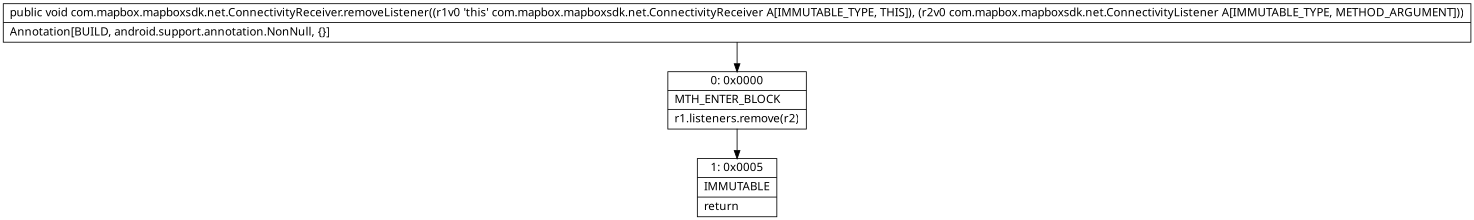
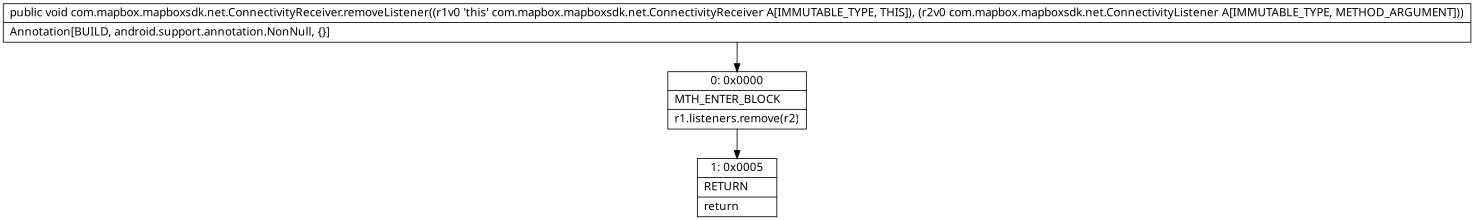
node "1: 0x0005": text "IMMUTABLE" -> "RETURN"
